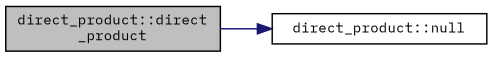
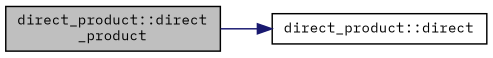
node "direct_product::null": label "direct_product::null" -> "direct_product::direct"
